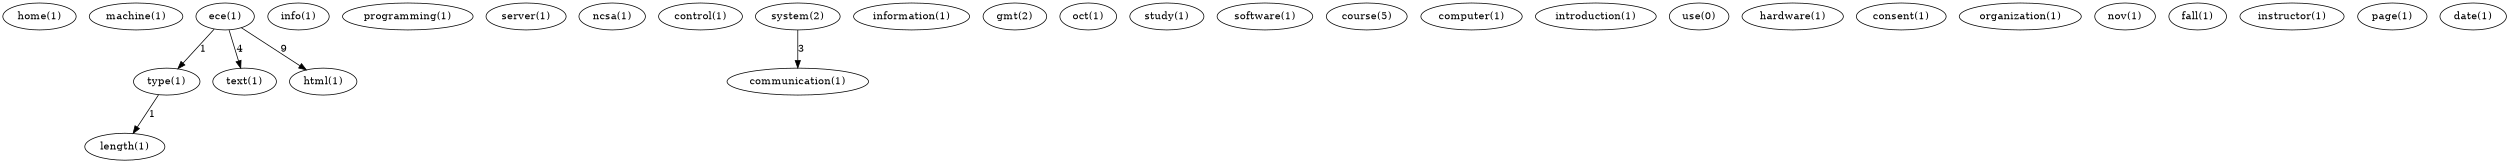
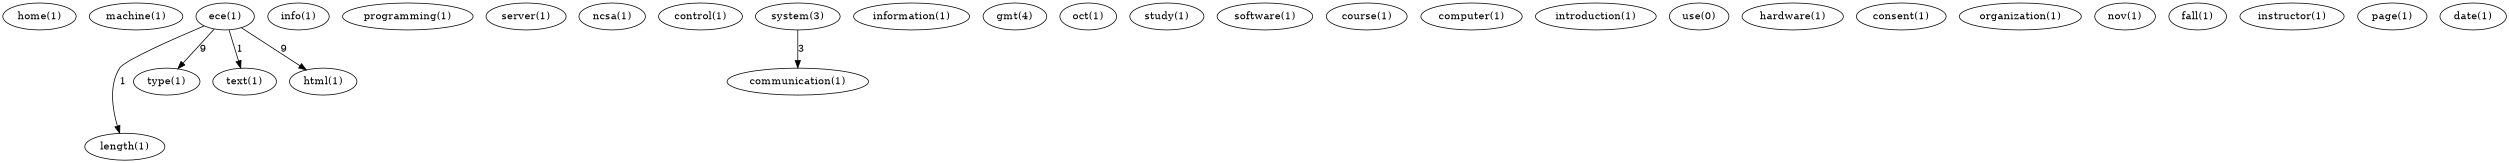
node "system(2)": label "system(2)" -> "system(3)"
node "gmt(2)": label "gmt(2)" -> "gmt(4)"
node "course(5)": label "course(5)" -> "course(1)"
edge "ece(1)" -> "type(1)": label "1" -> "9"
edge "ece(1)" -> "text(1)": label "4" -> "1"
edge "type(1)" -> "length(1)": now "ece(1)" -> "length(1)"
